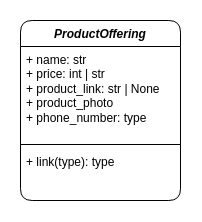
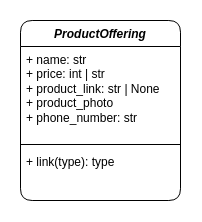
node "+ name: str + price: int | str + product_link: str | None + product_photo + phone_number: type": label "+ name: str + price: int | str + product_link: str | None + product_photo + phone_number: type" -> "+ name: str + price: int | str + product_link: str | None + product_photo + phone_number: str"
